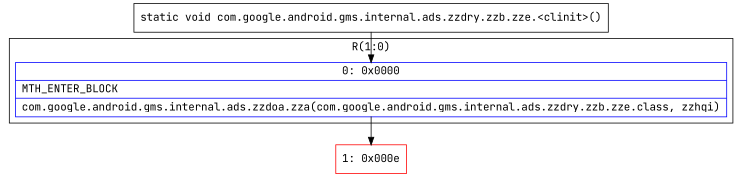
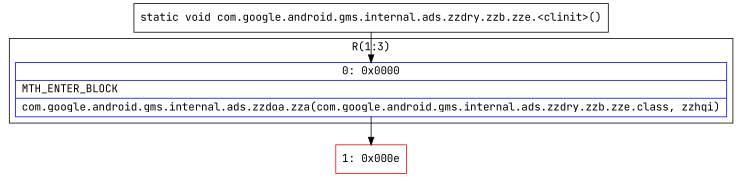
cluster "R(1:0)": label "R(1:0)" -> "R(1:3)"
